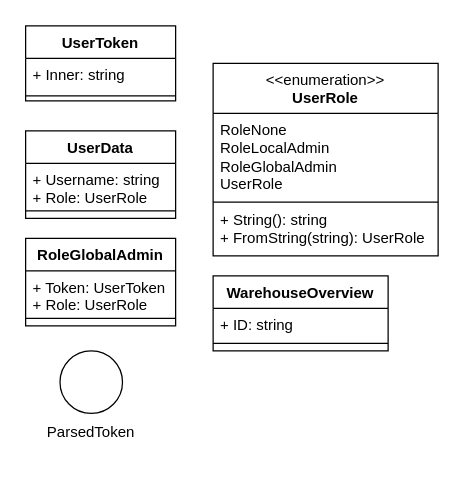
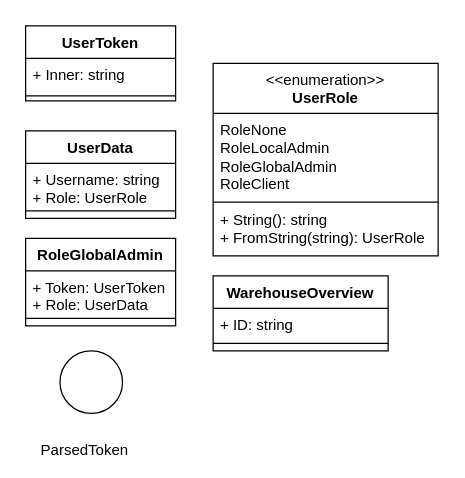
node "RoleNone RoleLocalAdmin RoleGlobalAdmin UserRole": label "RoleNone RoleLocalAdmin RoleGlobalAdmin UserRole" -> "RoleNone RoleLocalAdmin RoleGlobalAdmin RoleClient"
node "+ Token: UserToken + Role: UserRole": label "+ Token: UserToken + Role: UserRole" -> "+ Token: UserToken + Role: UserData"
node "ParsedToken": moved (91, 432) -> (85, 451)
